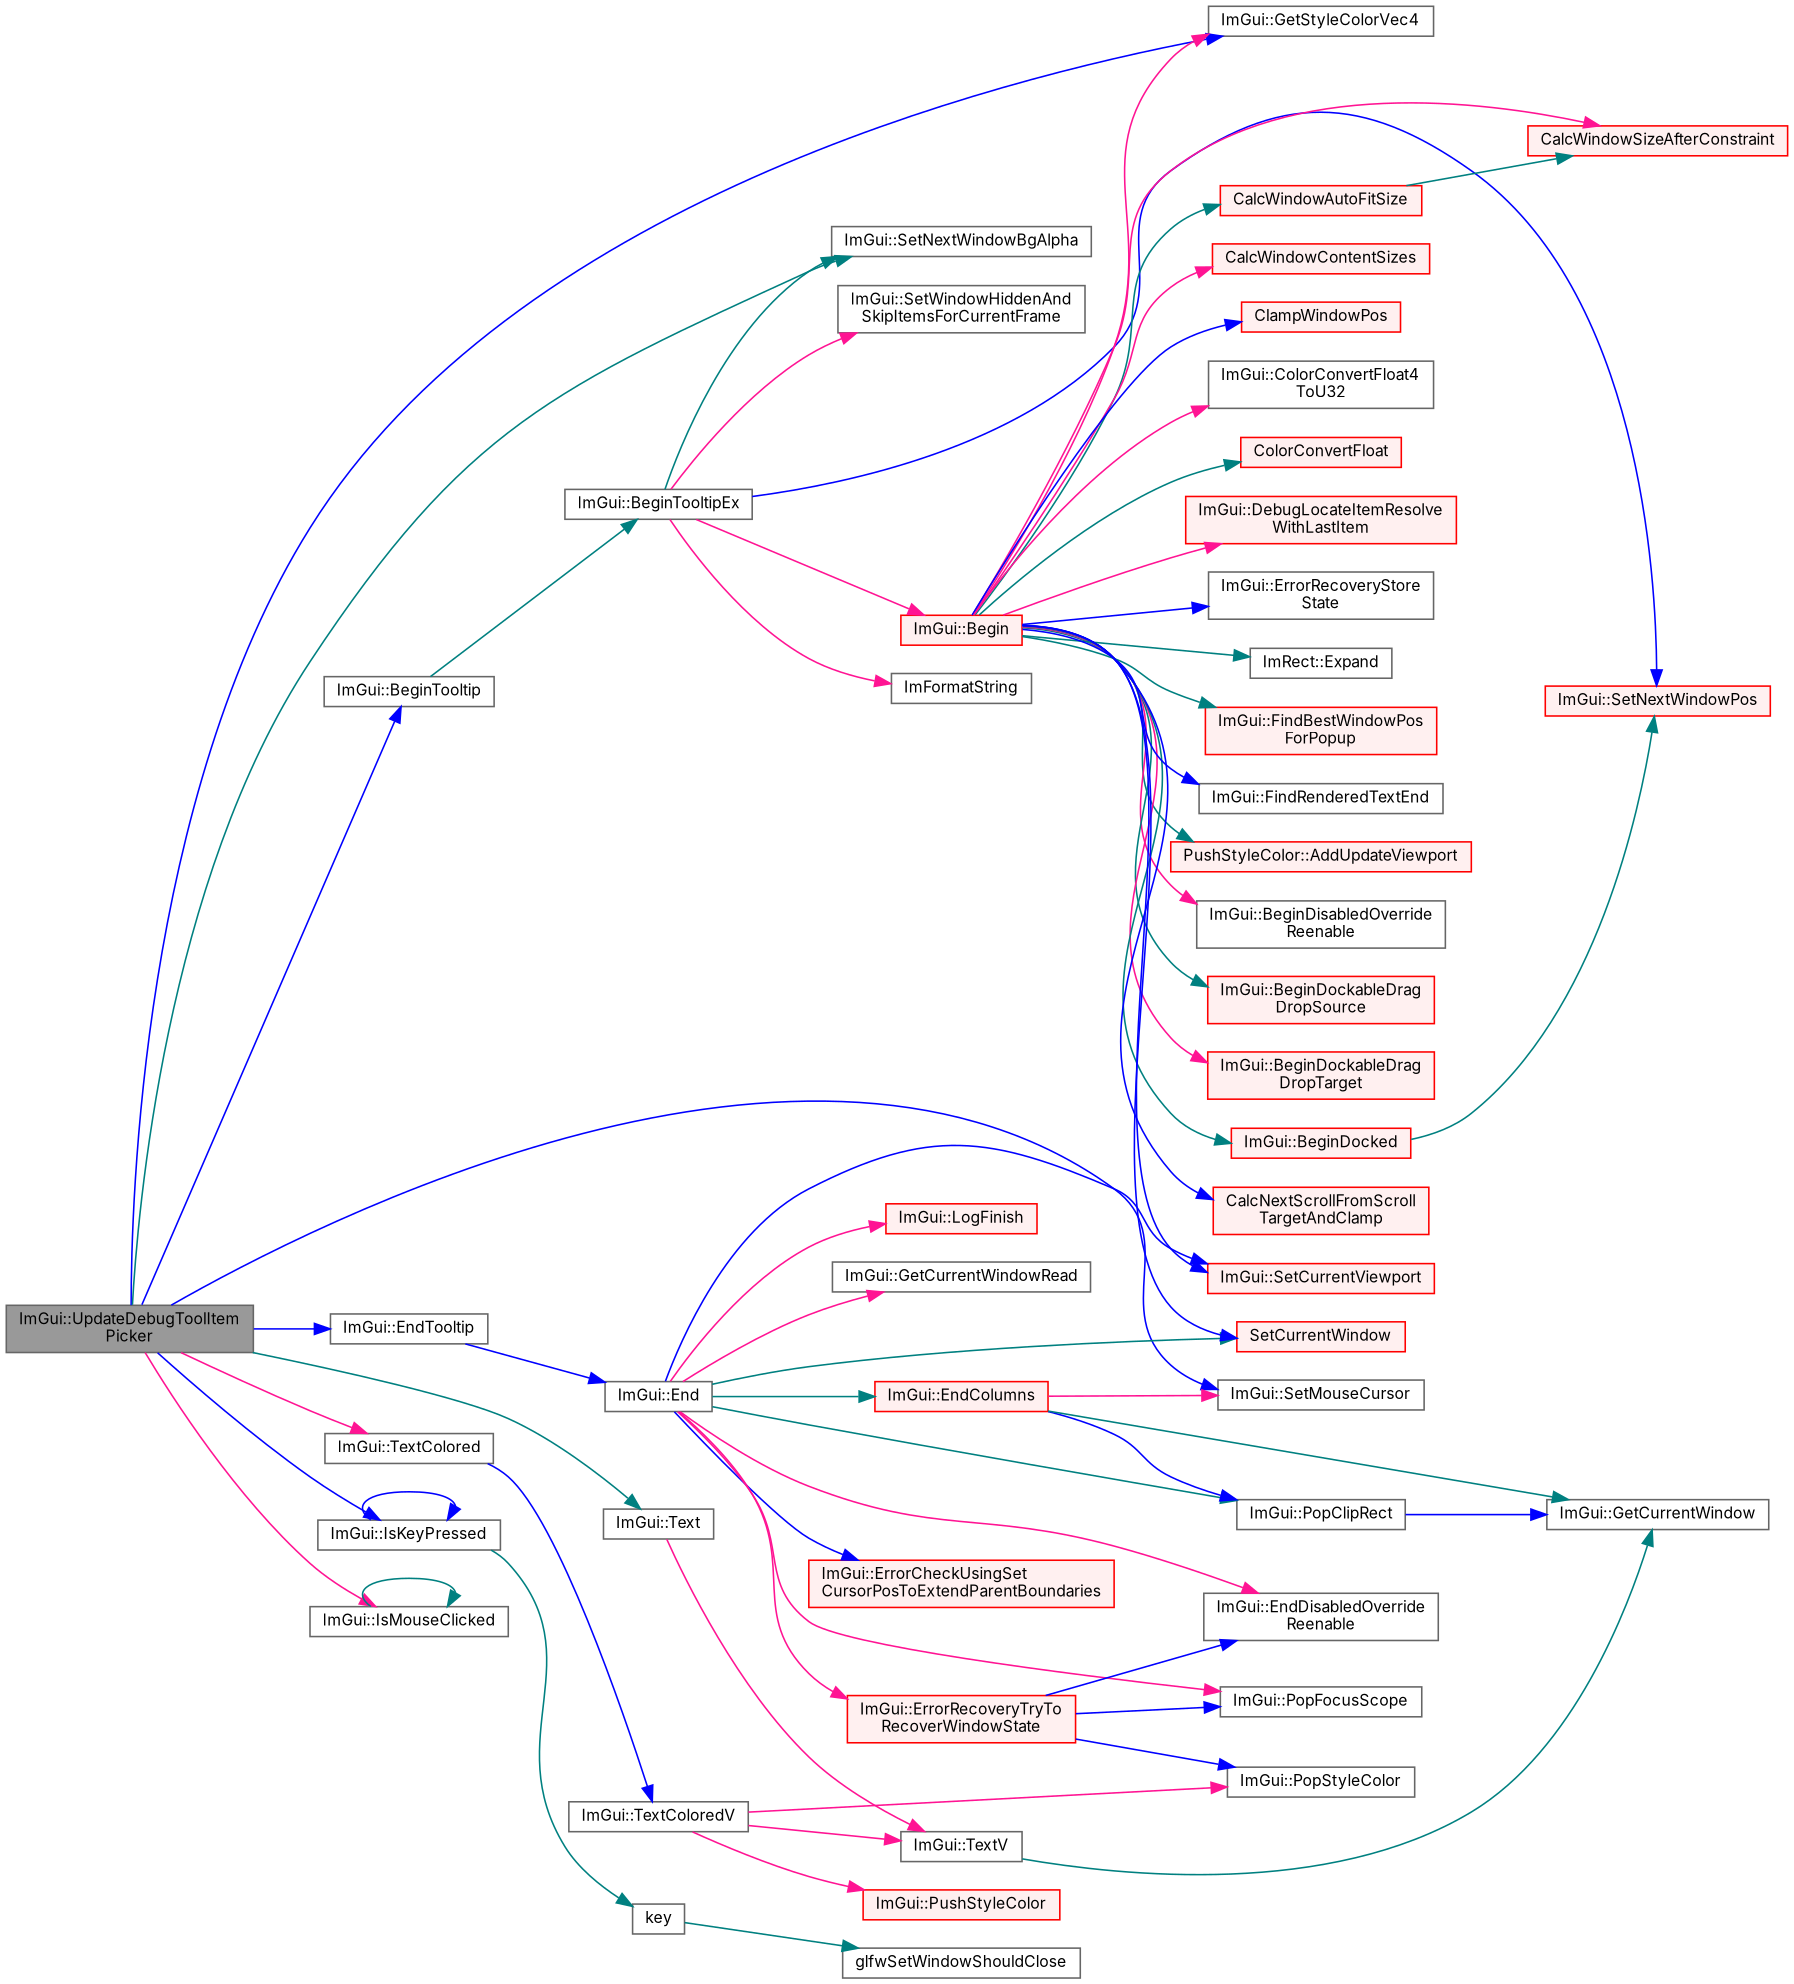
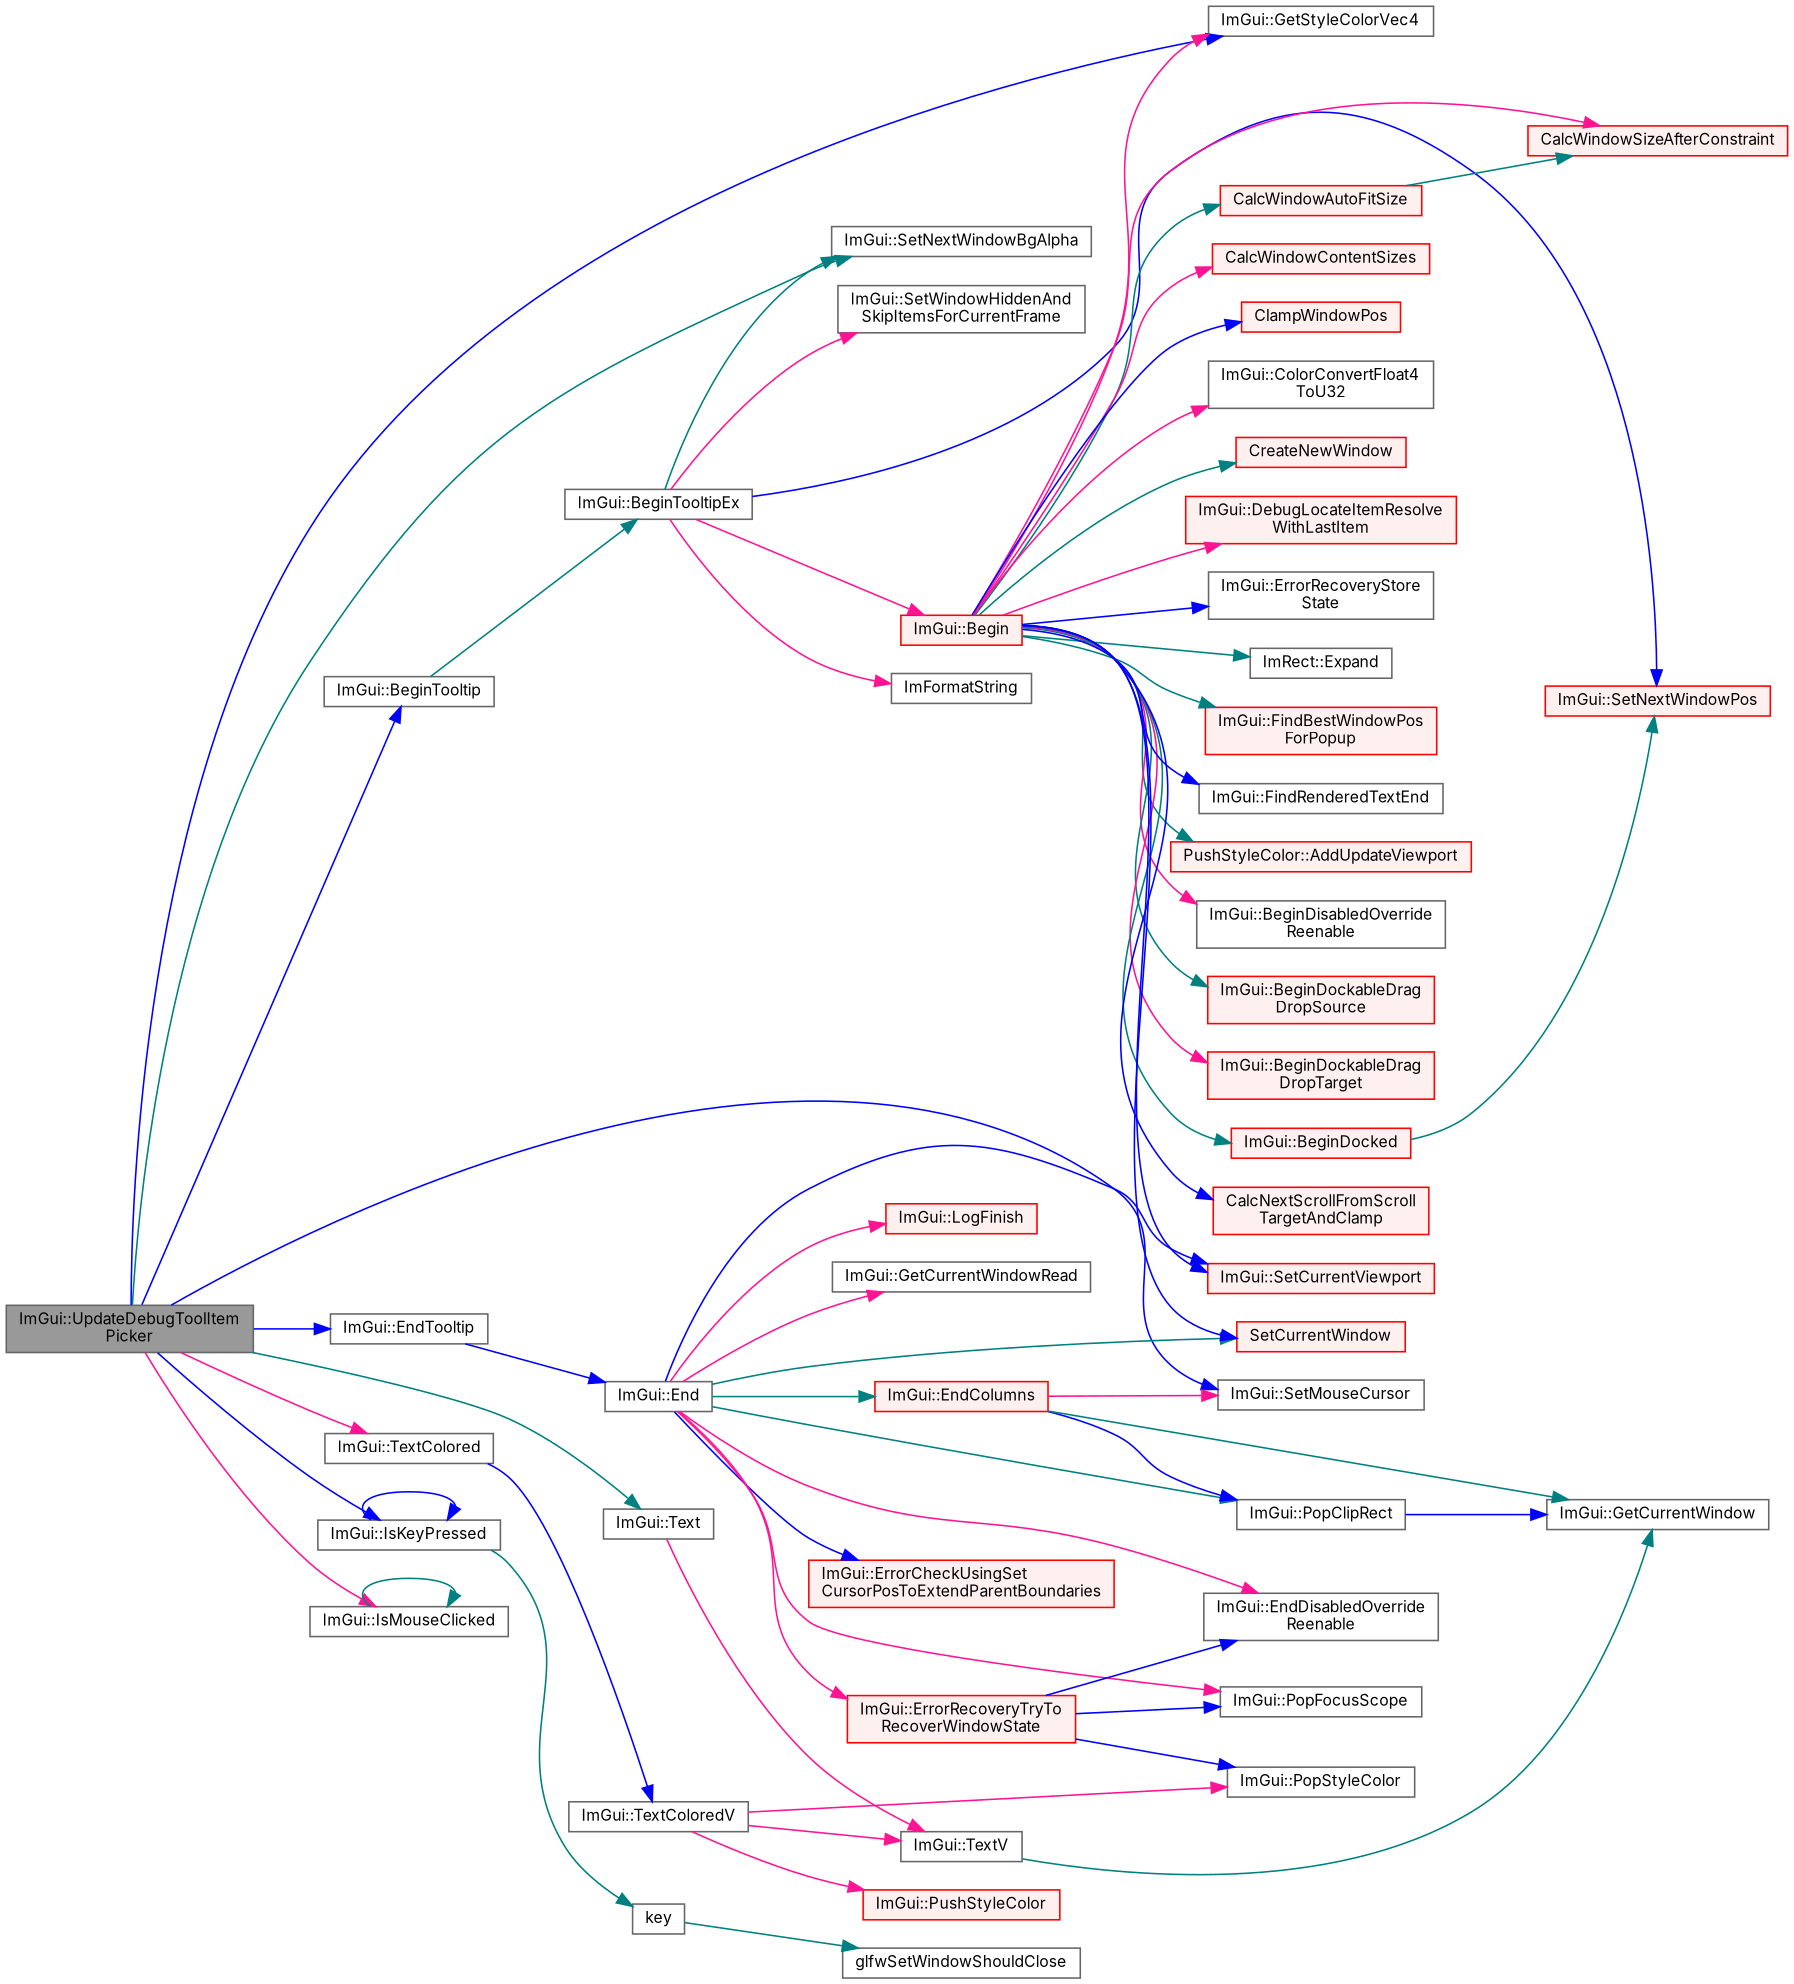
node "ColorConvertFloat": label "ColorConvertFloat" -> "CreateNewWindow"
